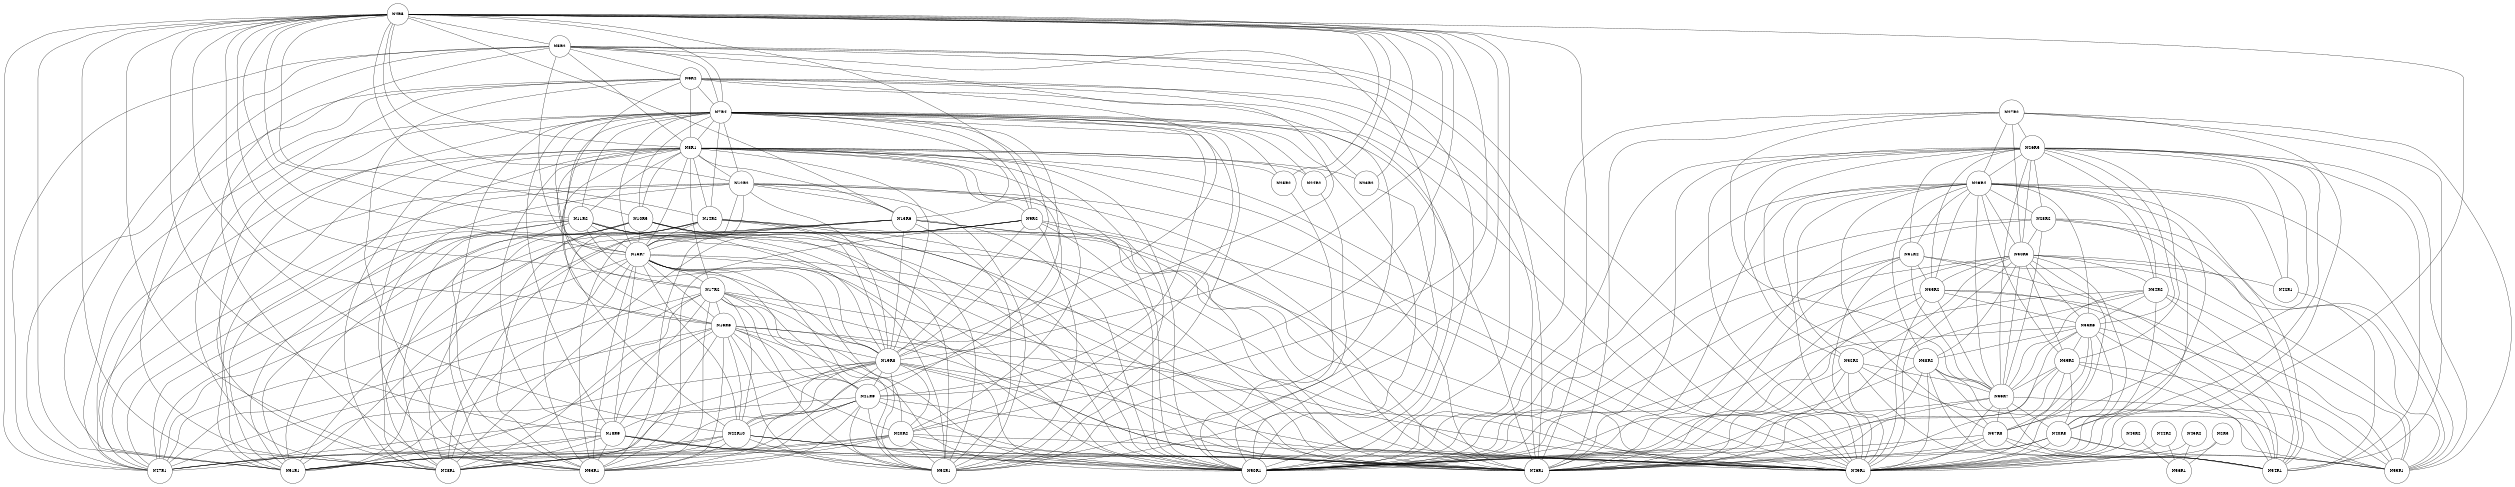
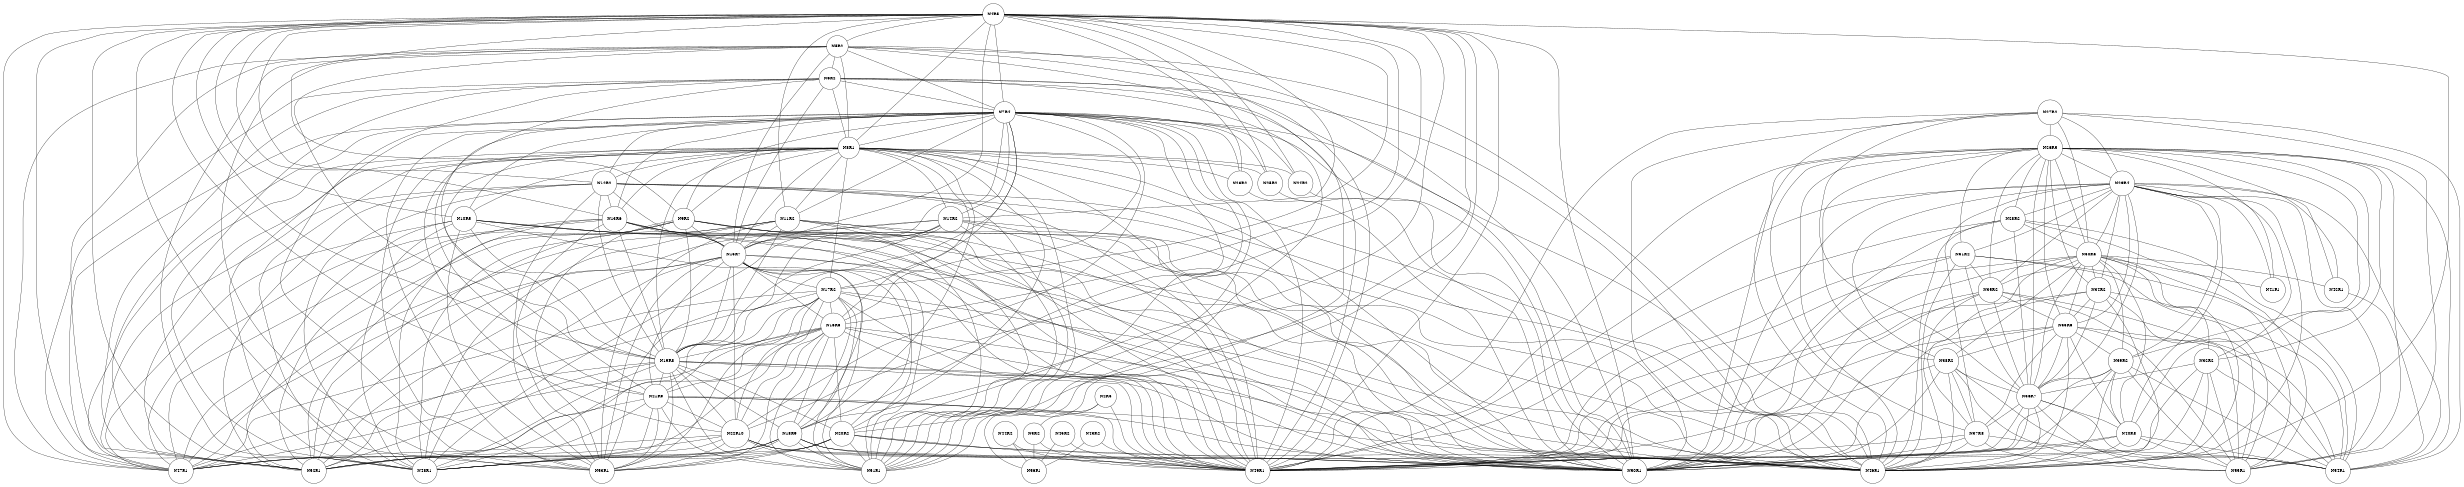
node "N41R1": added
node "N3R2": added
